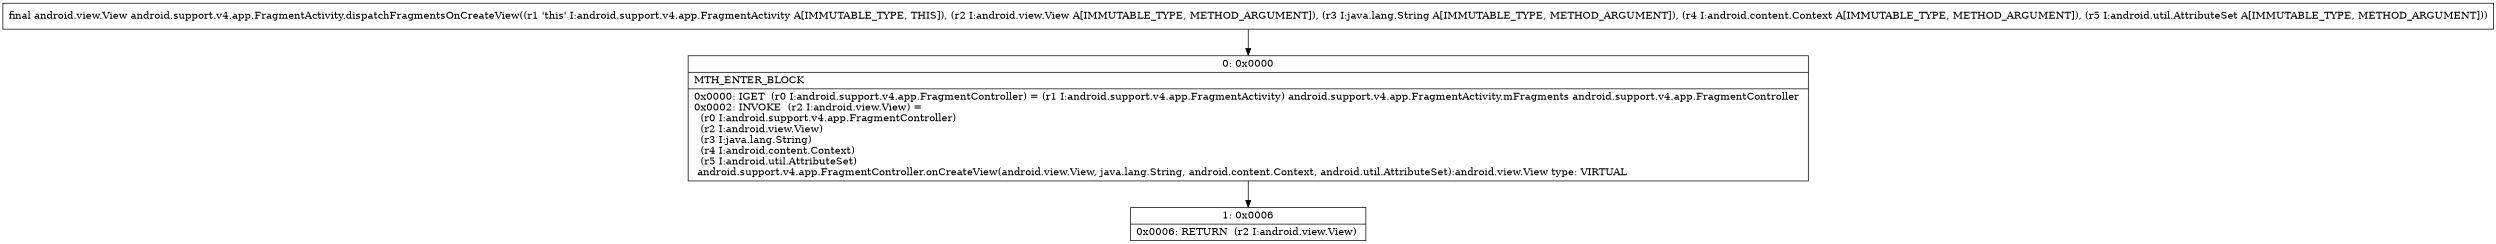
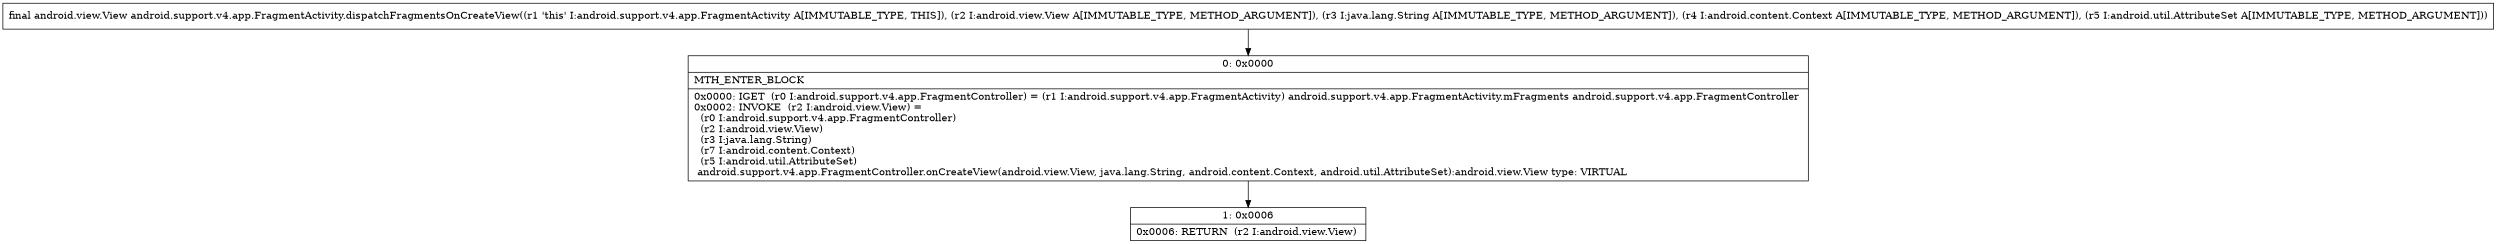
node "0: 0x0000": text "(r4 I:android.content.Context)" -> "(r7 I:android.content.Context)"
